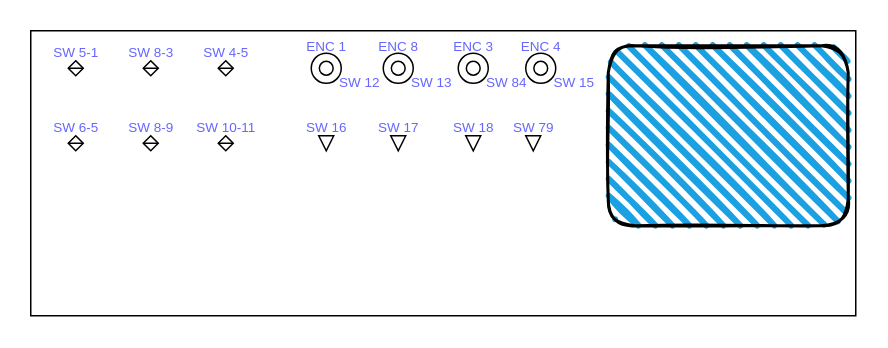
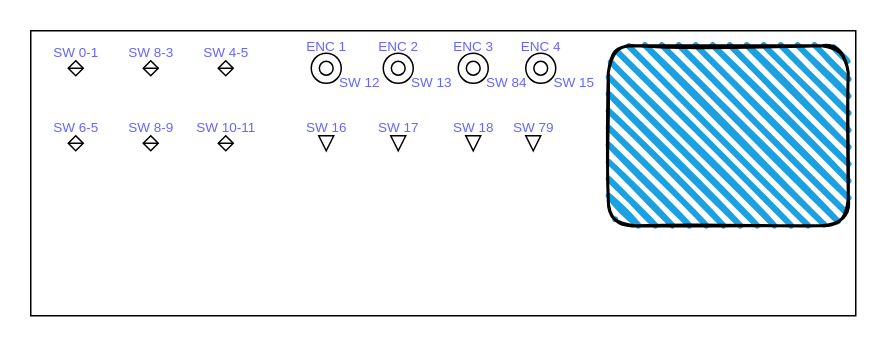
node "ENC 8": label "ENC 8" -> "ENC 2"
node "SW 5-1": label "SW 5-1" -> "SW 0-1"
